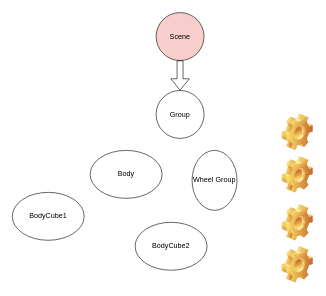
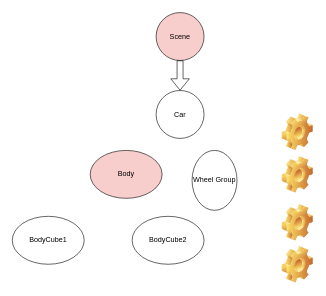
node "Group": label "Group" -> "Car"
node "Body": fillcolor #ffffff -> #f8cecc
node "BodyCube1": moved (48, 216) -> (48, 240)
node "BodyCube2": moved (171, 246) -> (168, 240)
